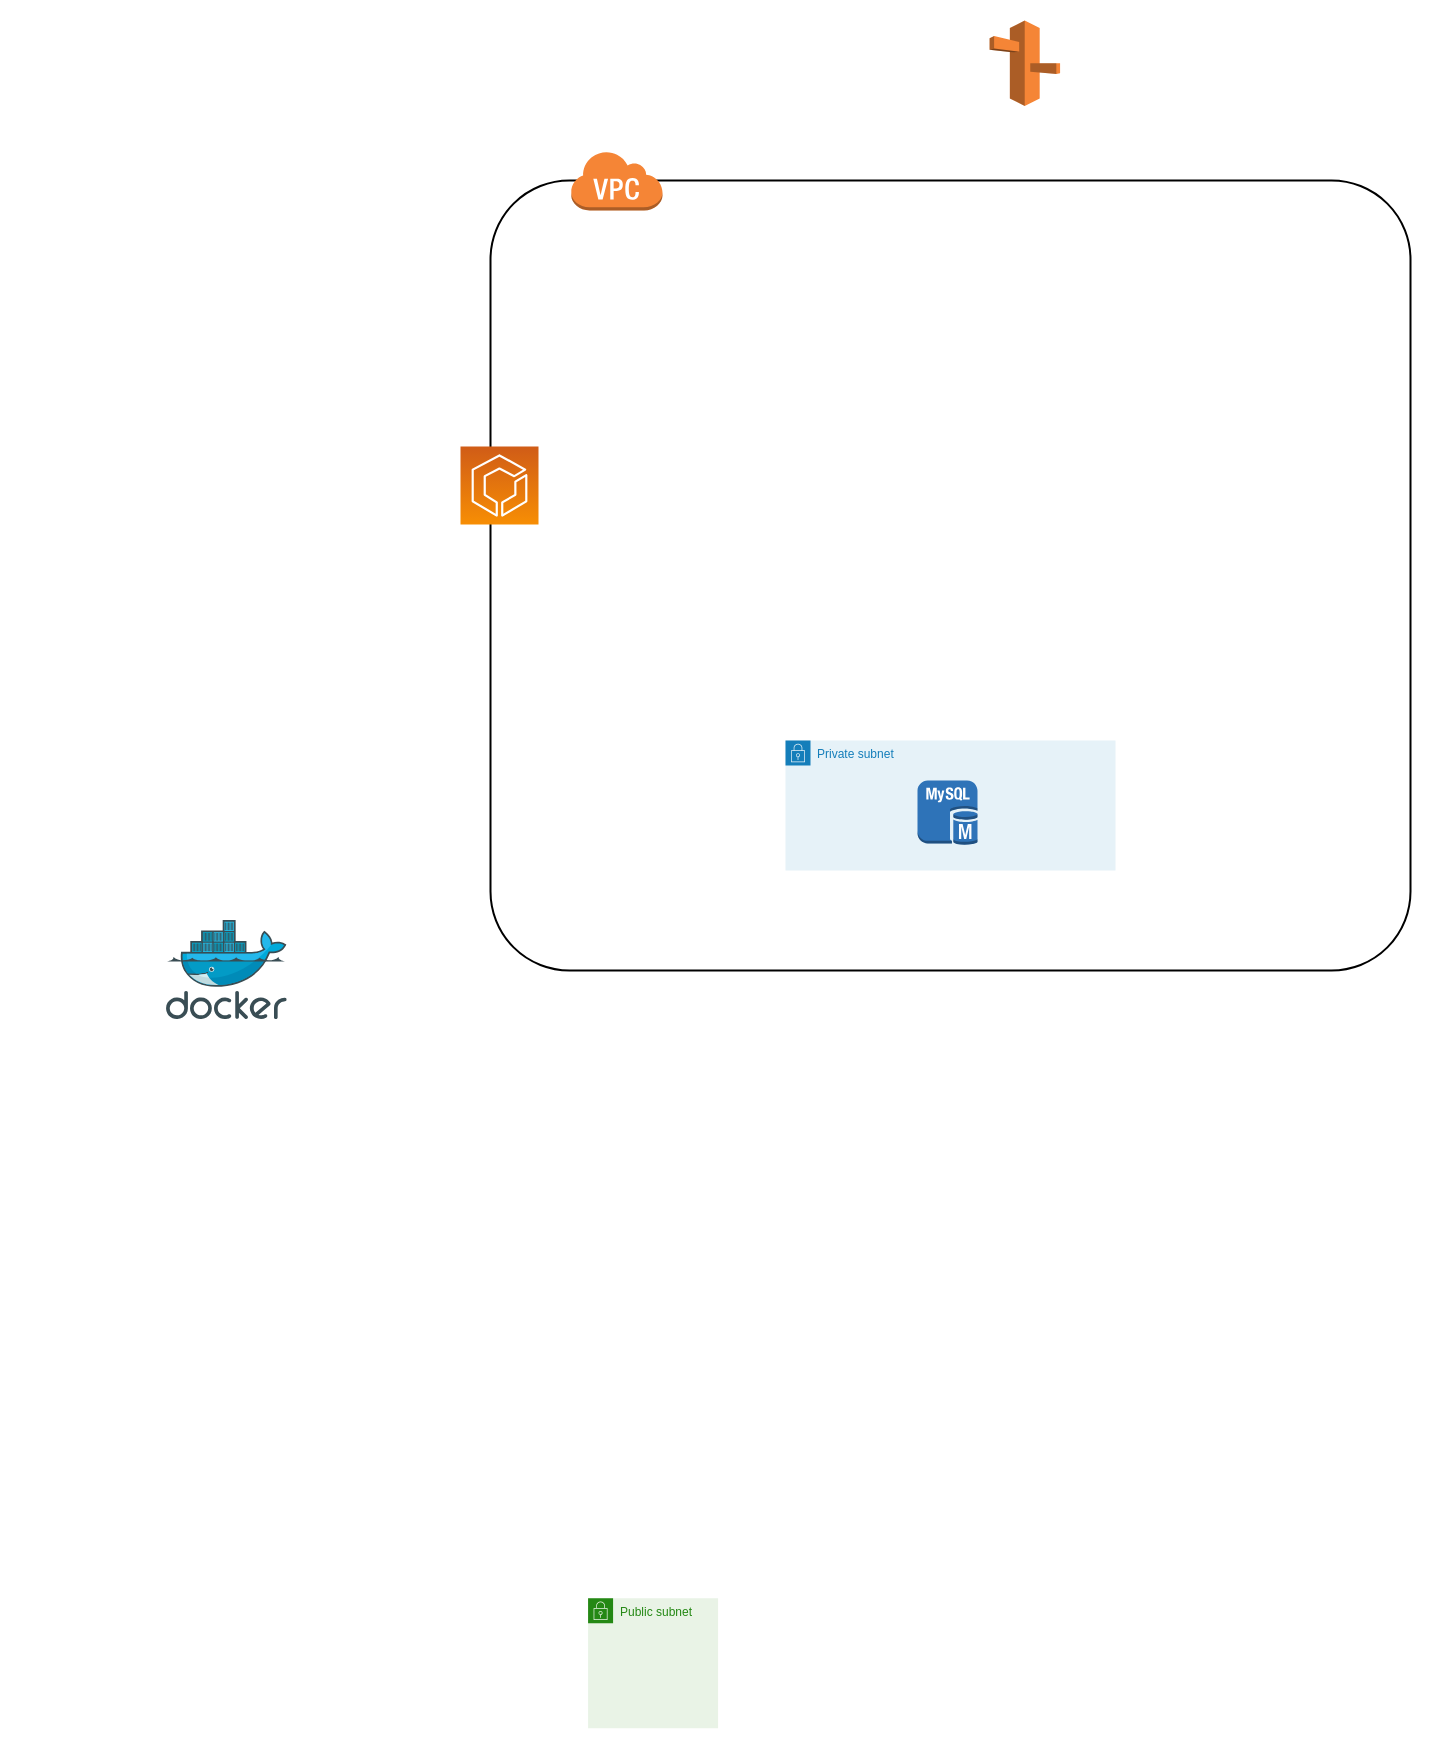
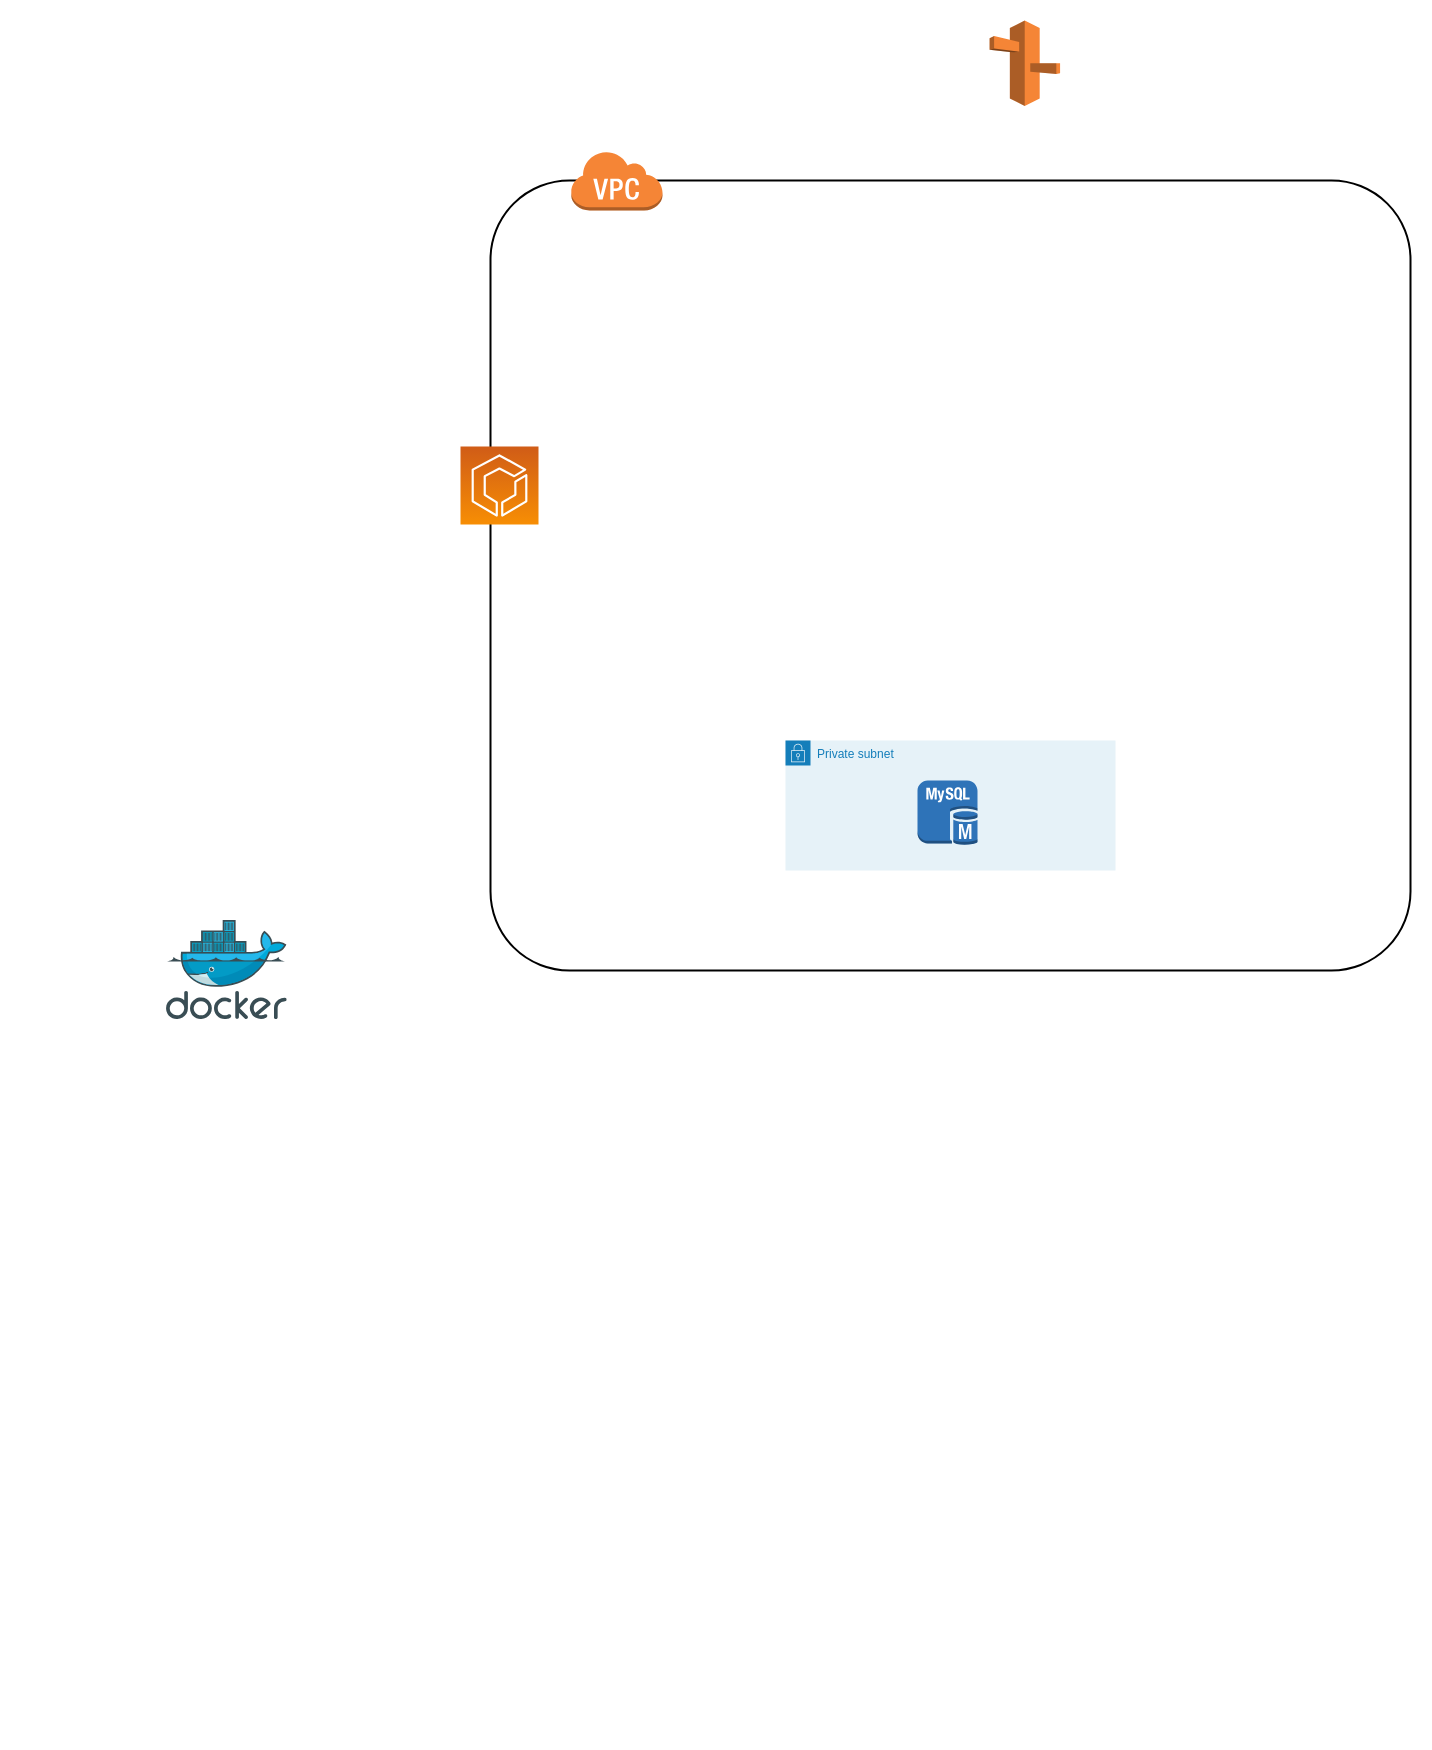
node "Public subnet": removed
